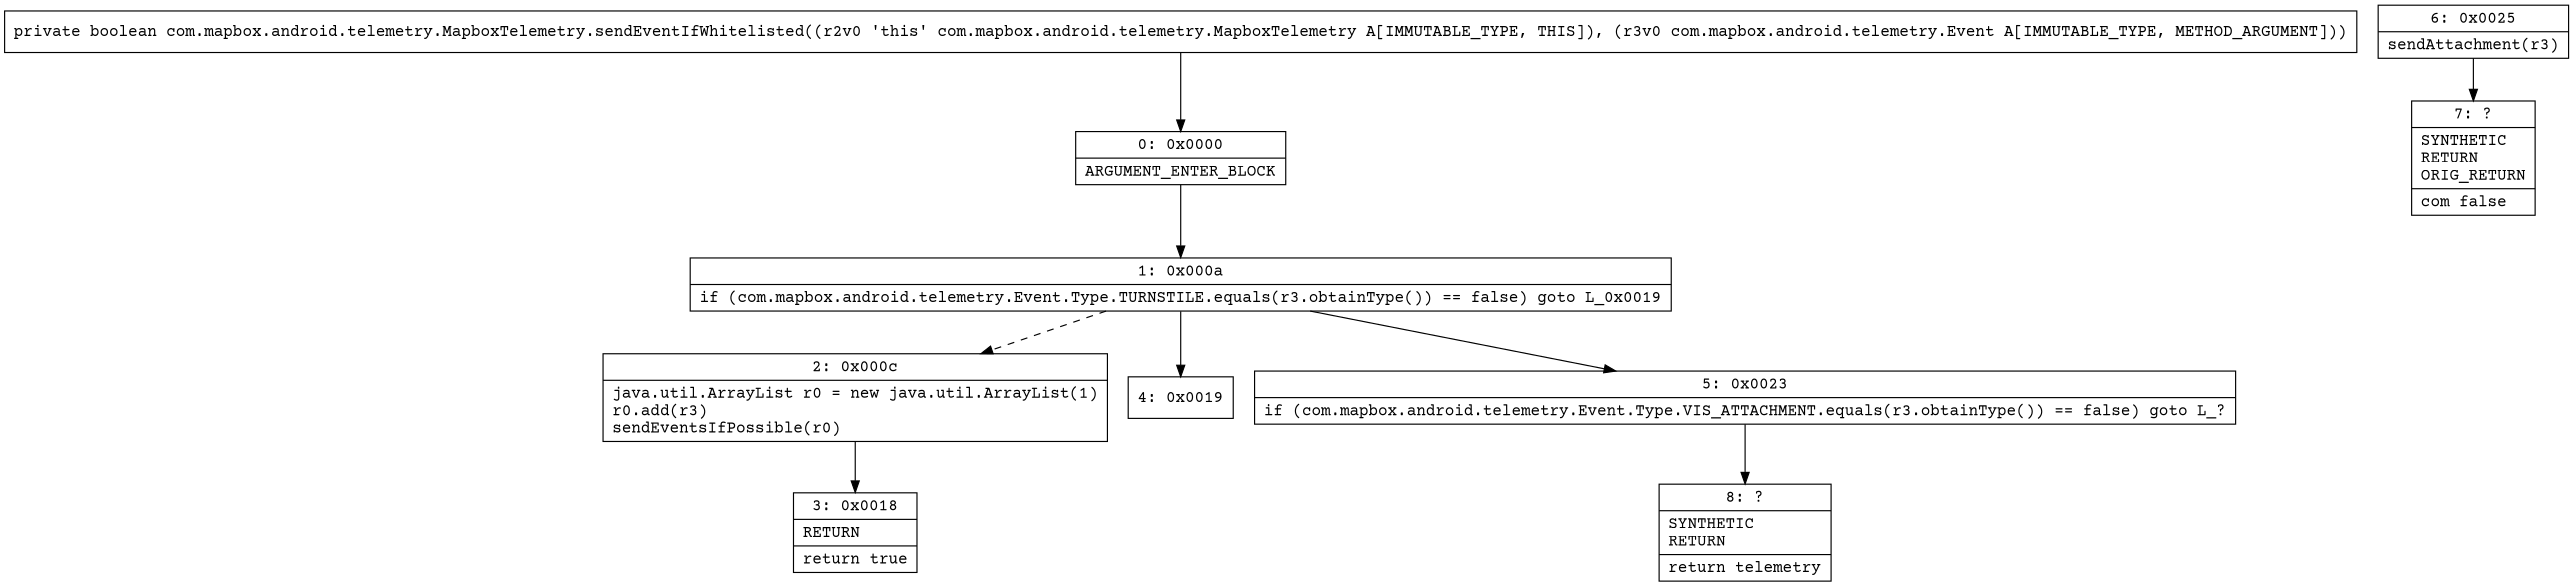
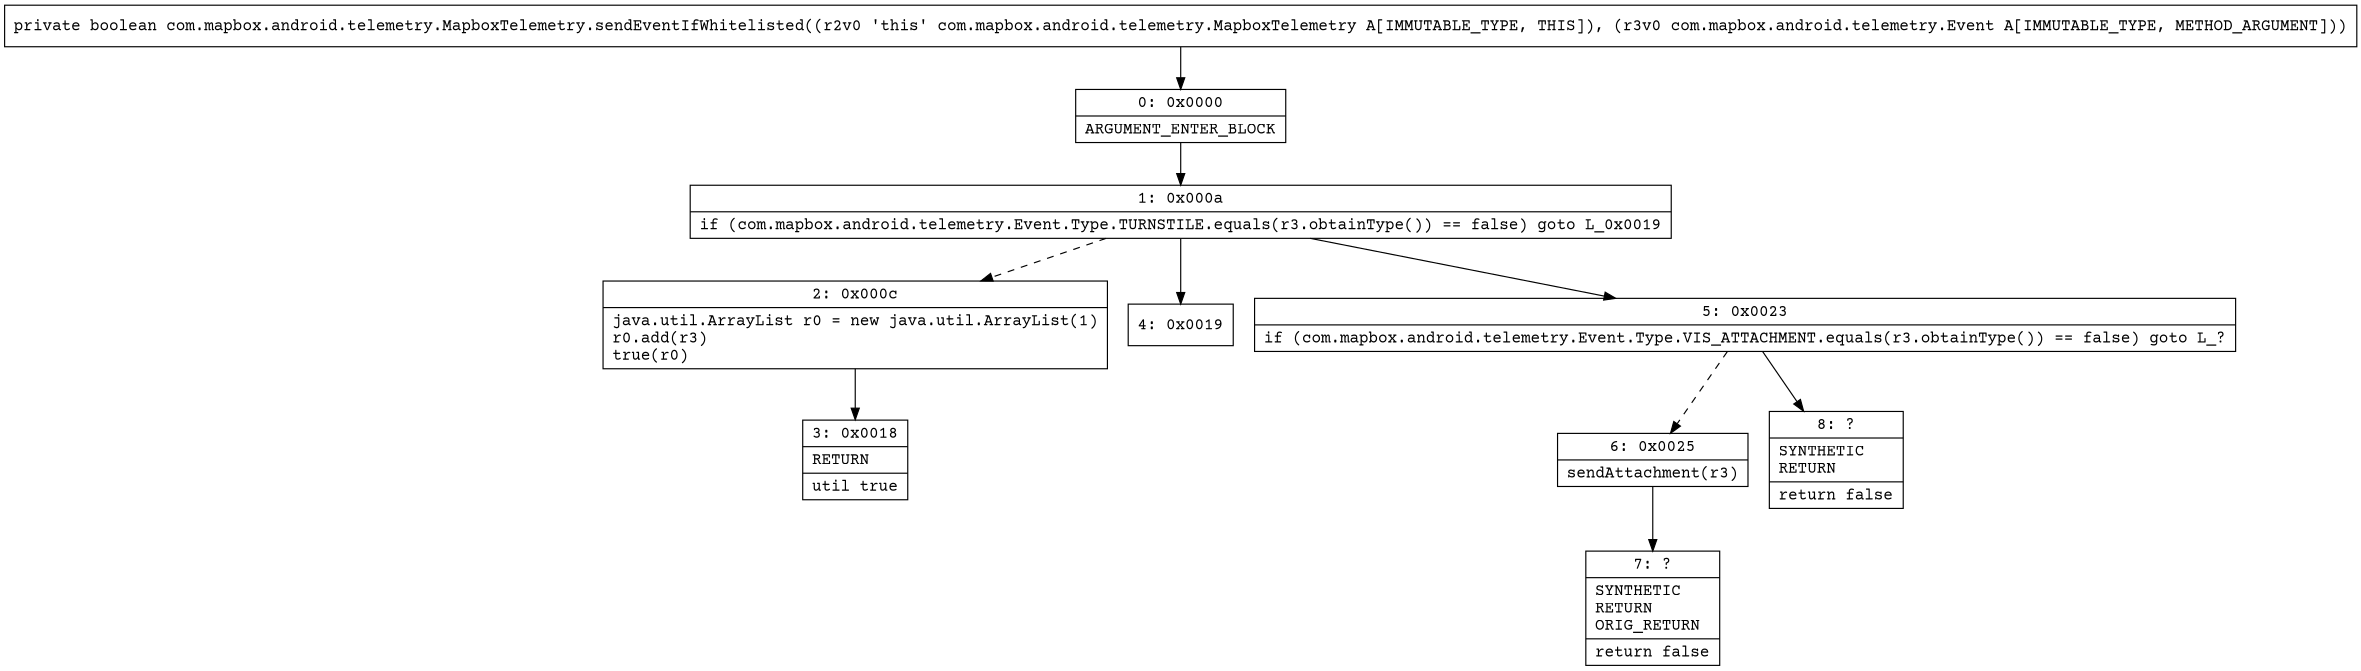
node "7: ?": text "com false" -> "return false"
edge "5: 0x0023" -> "6: 0x0025": added
node "2: 0x000c": text "sendEventsIfPossible(r0)" -> "true(r0)"
node "3: 0x0018": text "return true" -> "util true"
node "8: ?": text "return telemetry" -> "return false"
